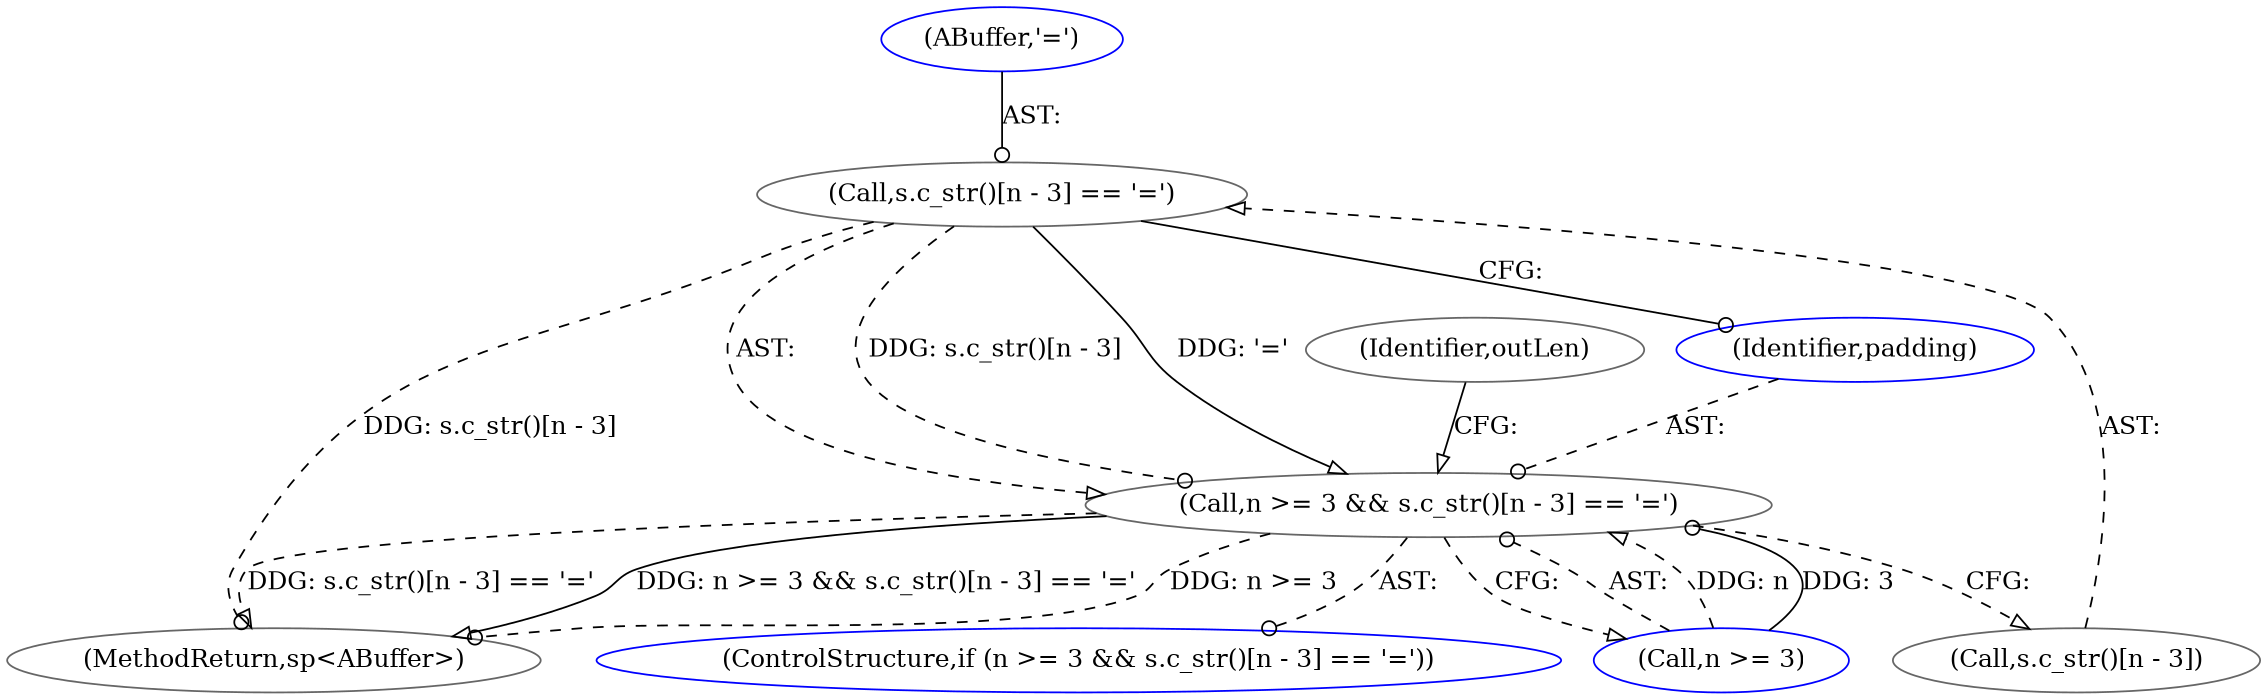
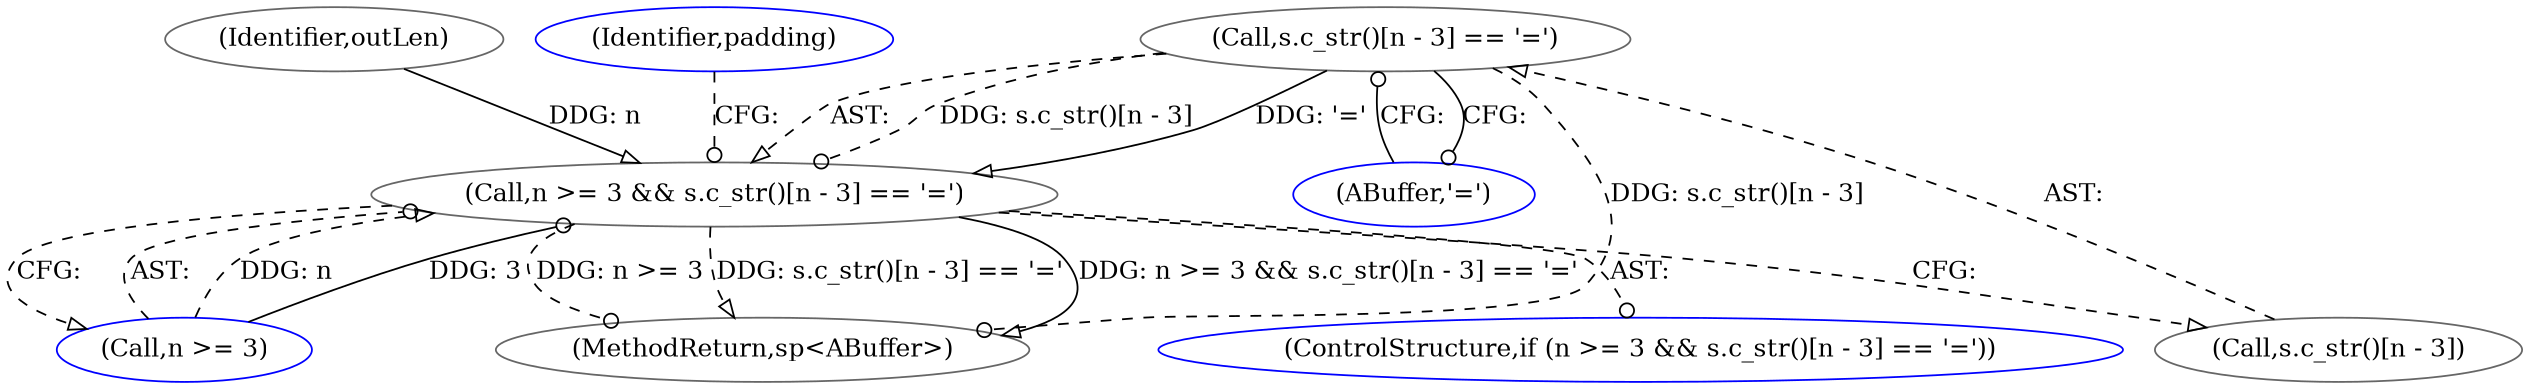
edge "(ABuffer,'=')" -> "(Call,s.c_str()[n - 3] == '=')": label "AST: " -> "CFG: "
edge "(Call,s.c_str()[n - 3] == '=')" -> "(Identifier,padding)": now "(Call,s.c_str()[n - 3] == '=')" -> "(ABuffer,'=')"
edge "(Identifier,outLen)" -> "(Call,n >= 3 && s.c_str()[n - 3] == '=')": label "CFG: " -> "DDG: n"
edge "(Identifier,padding)" -> "(Call,n >= 3 && s.c_str()[n - 3] == '=')": label "AST: " -> "CFG: "
